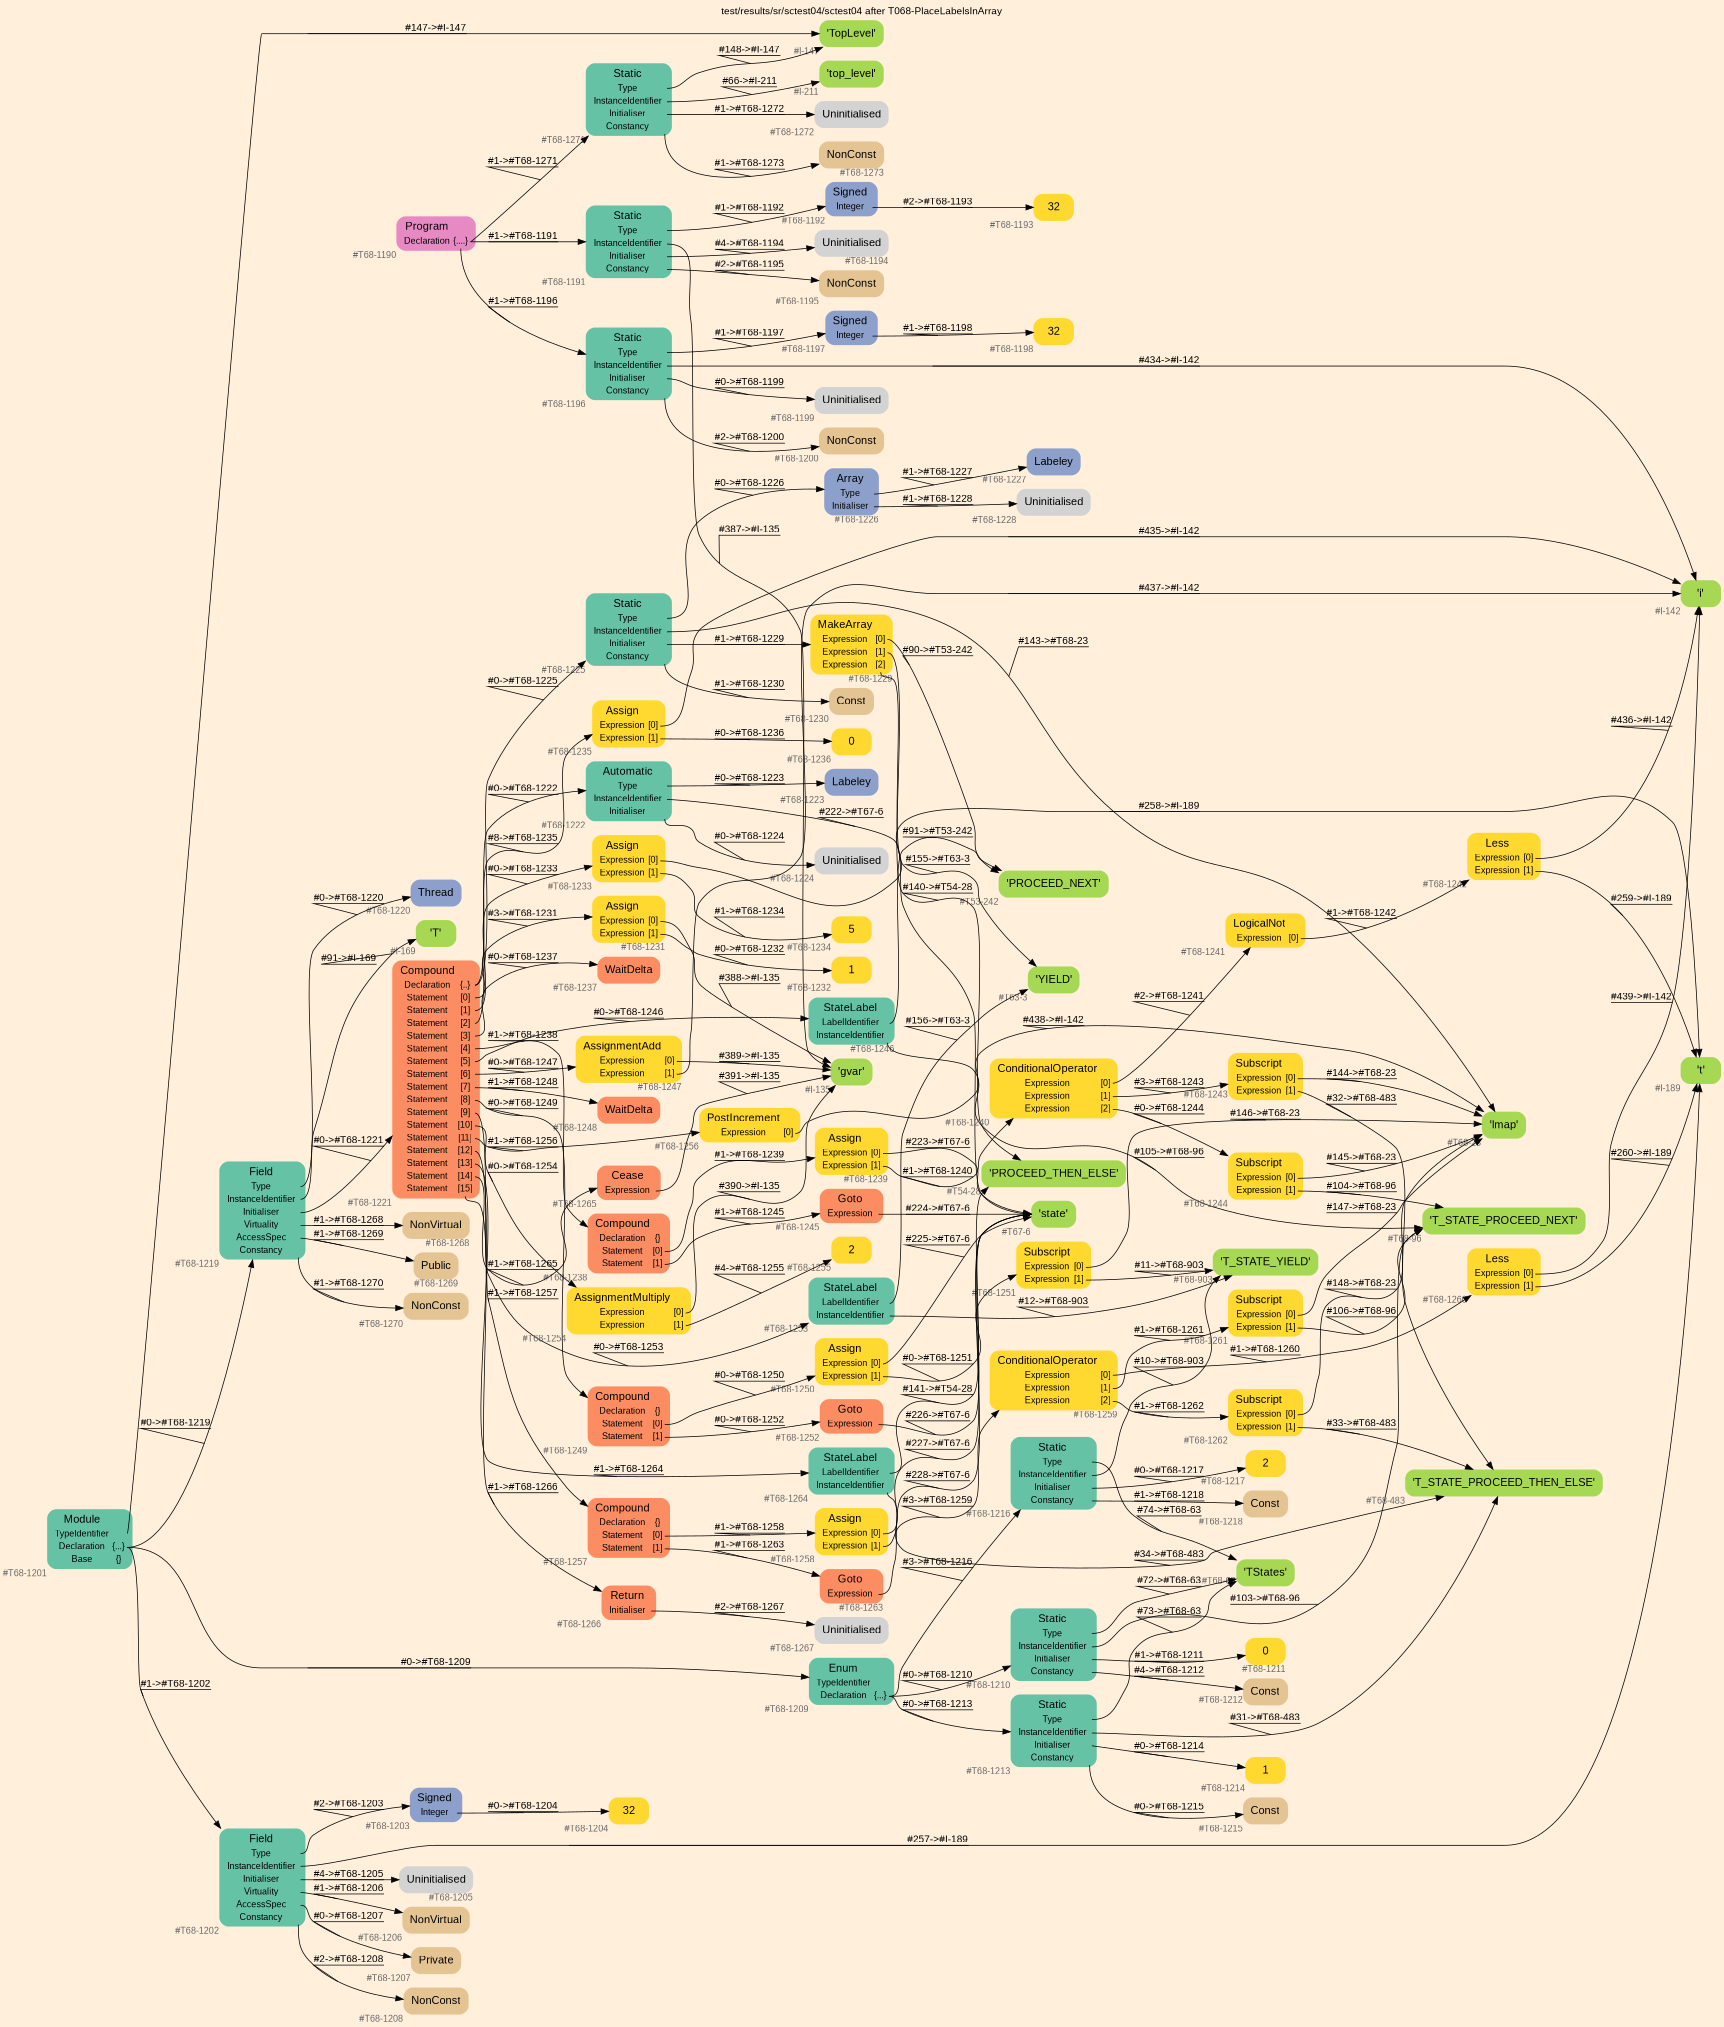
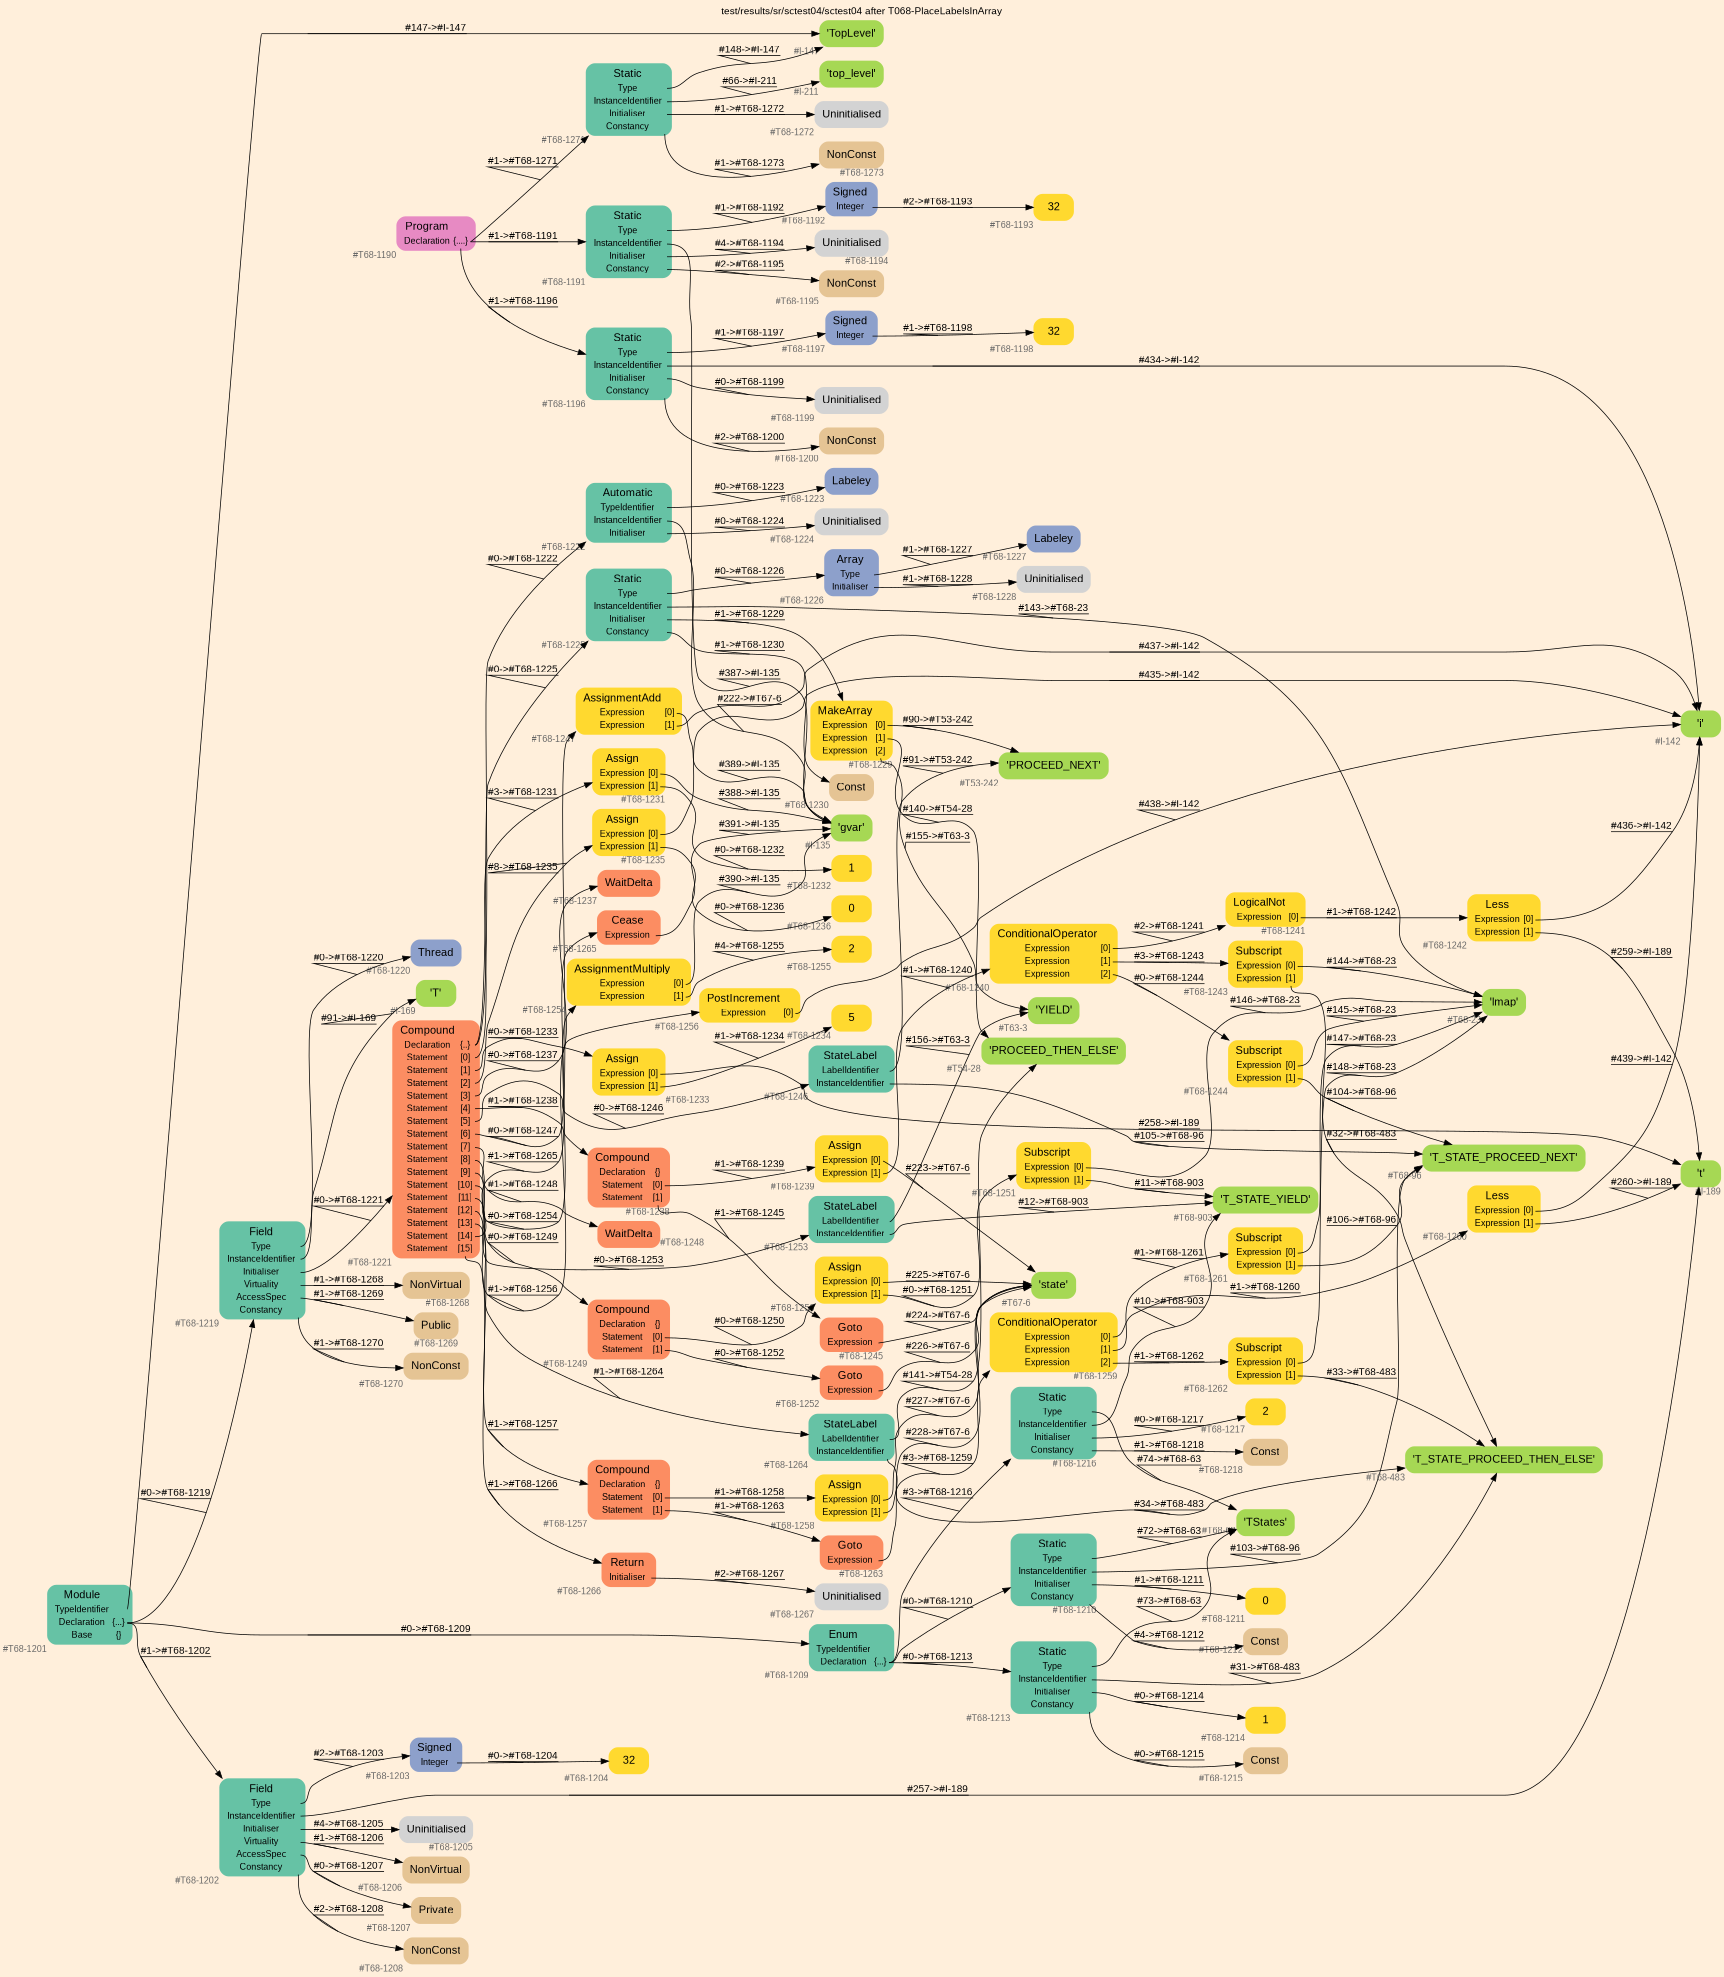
node "Automatic": text "Type" -> "TypeIdentifier"
edge "Automatic" -> "'state'": now "Automatic" -> "'gvar'"
edge "PostIncrement" -> "'lmap'": now "PostIncrement" -> "'i'"
